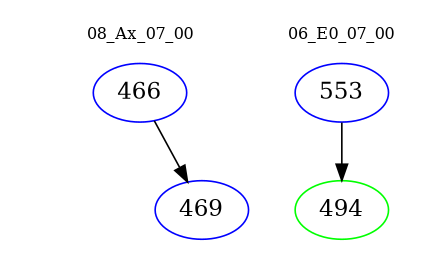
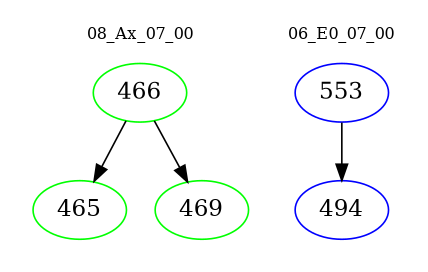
node "466": color blue -> green
node "465": added
node "469": color blue -> green
node "494": color green -> blue
